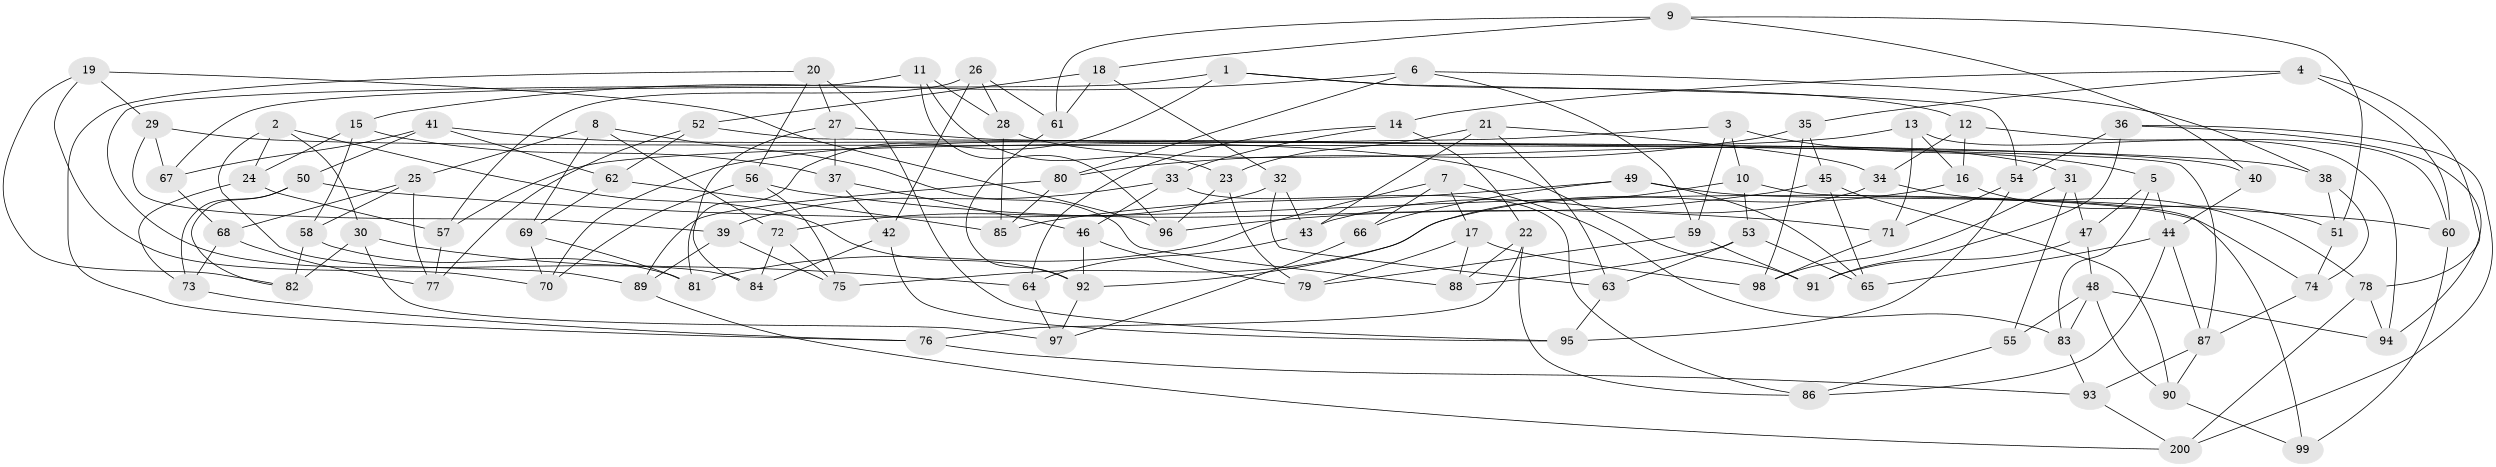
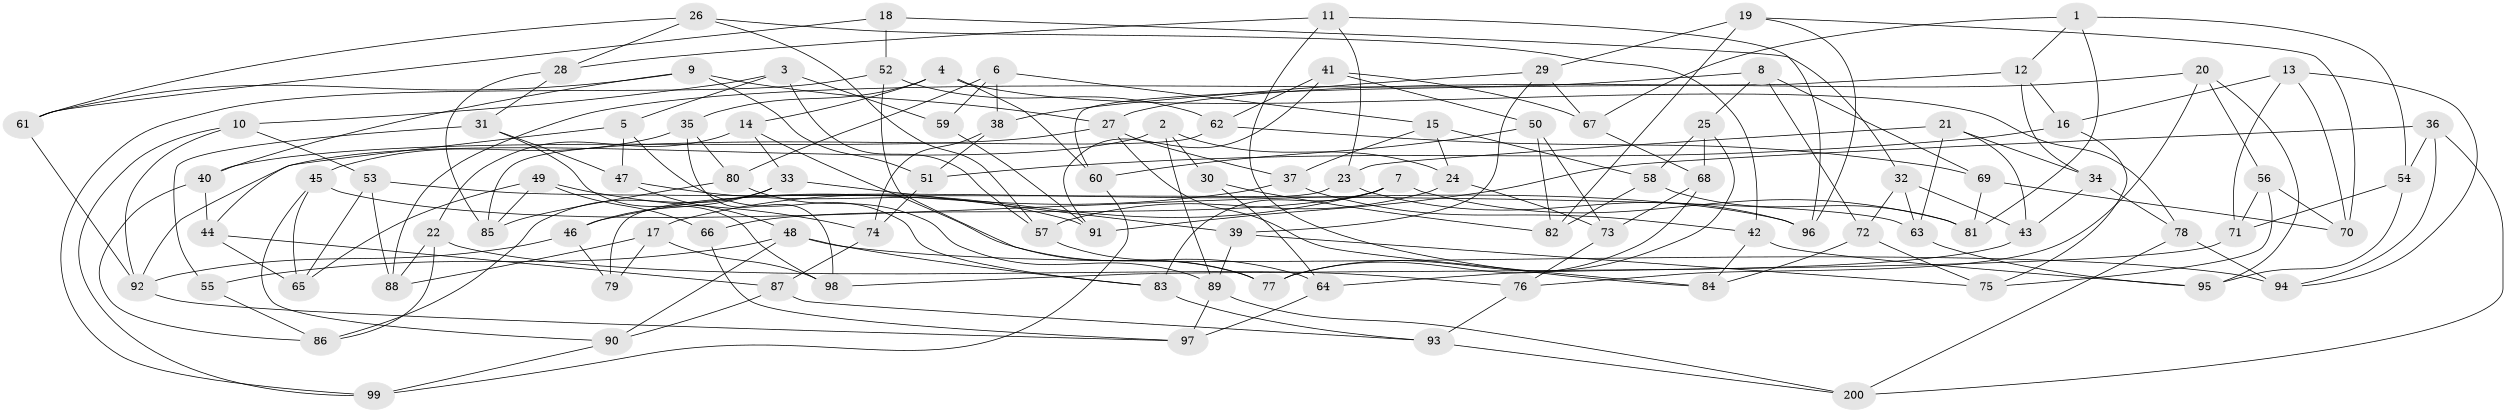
edge "9" -- "18": now "9" -- "27"
edge "52" -- "87": now "52" -- "99"
edge "59" -- "79": removed
edge "30" -- "97": now "89" -- "97"
edge "44" -- "86": now "40" -- "86"
